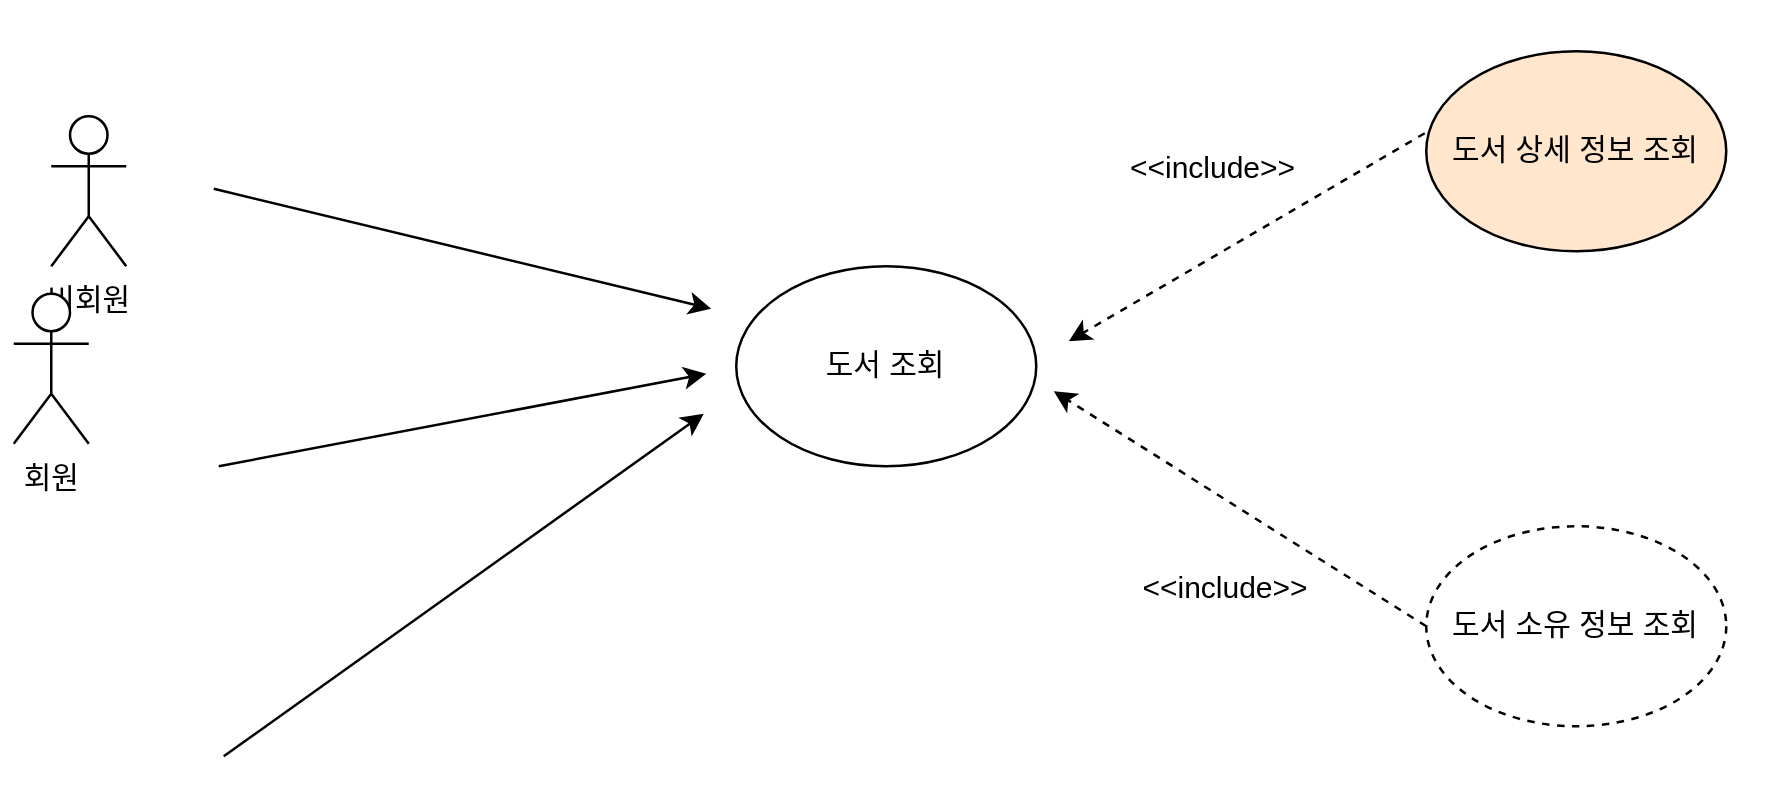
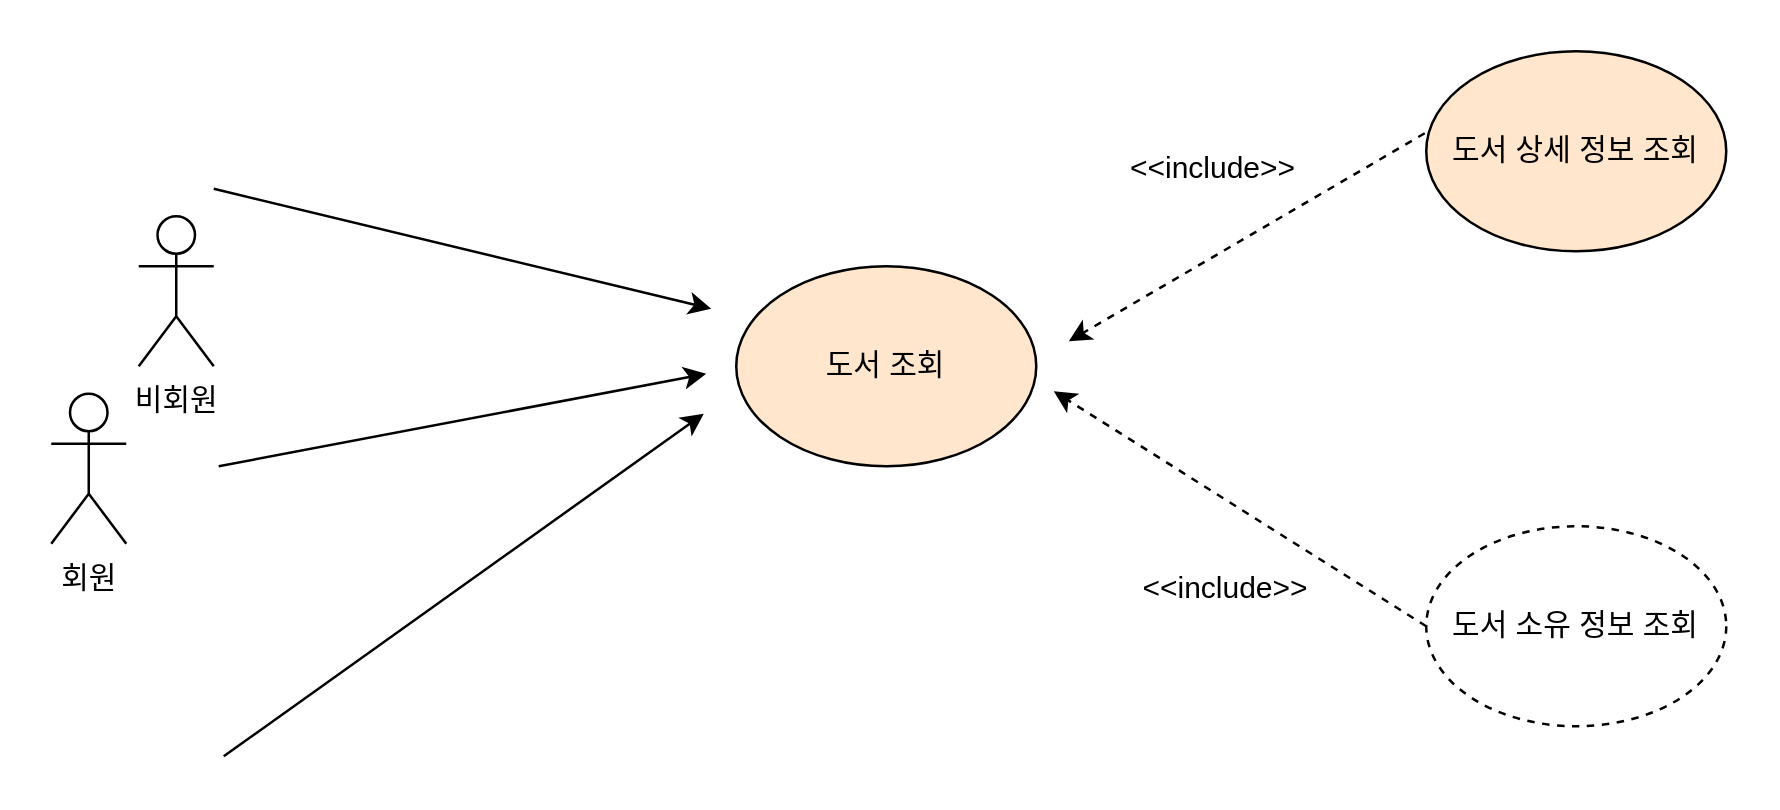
node "비회원": moved (89, 191) -> (176, 291)
node "도서 조회": fillcolor #ffffff -> #ffe6cc
node "회원": moved (51, 369) -> (89, 469)
